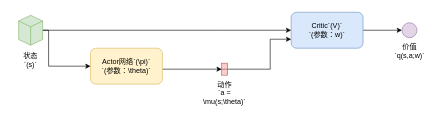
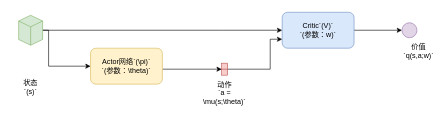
node "Critic`(V)` `(参数：w)`": moved (327, 30) -> (318, 30)
node "价值 `q(s,a;w)`": moved (410, 51) -> (419, 51)
node "状态 `(s)`": moved (30, 60) -> (30, 87)
